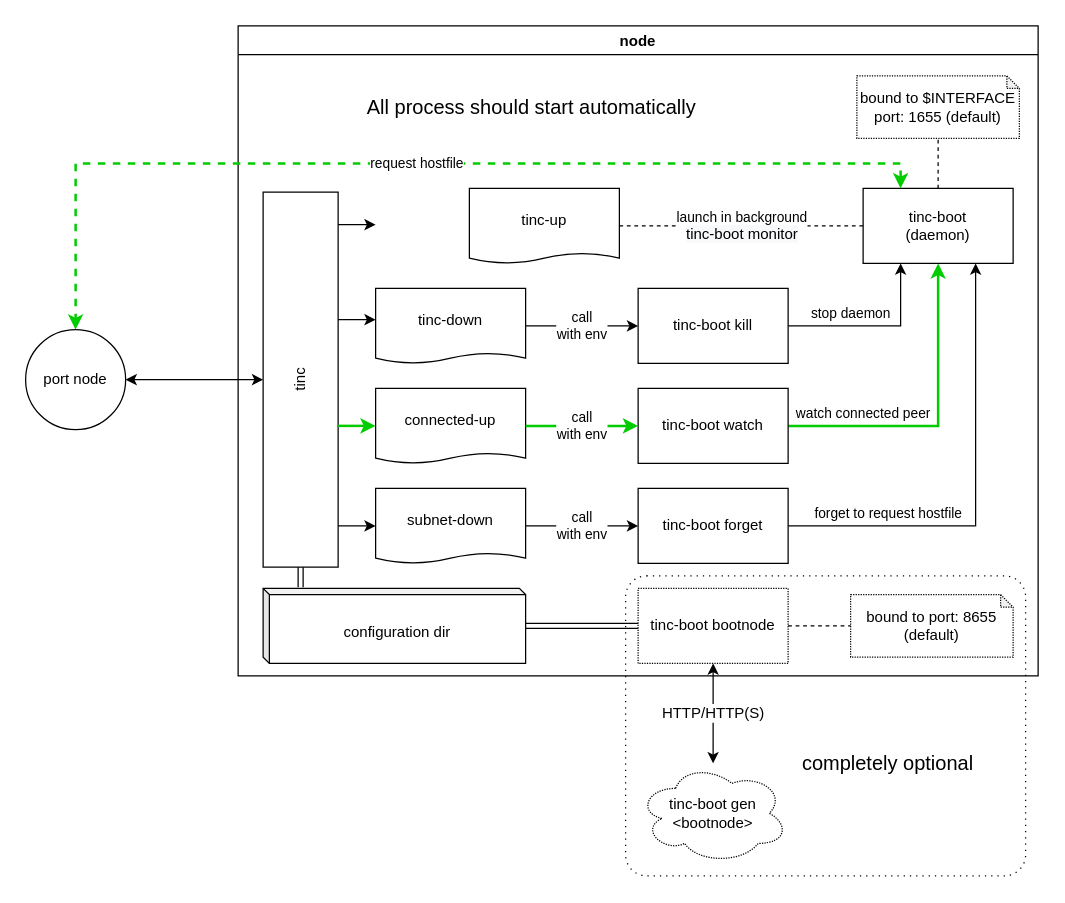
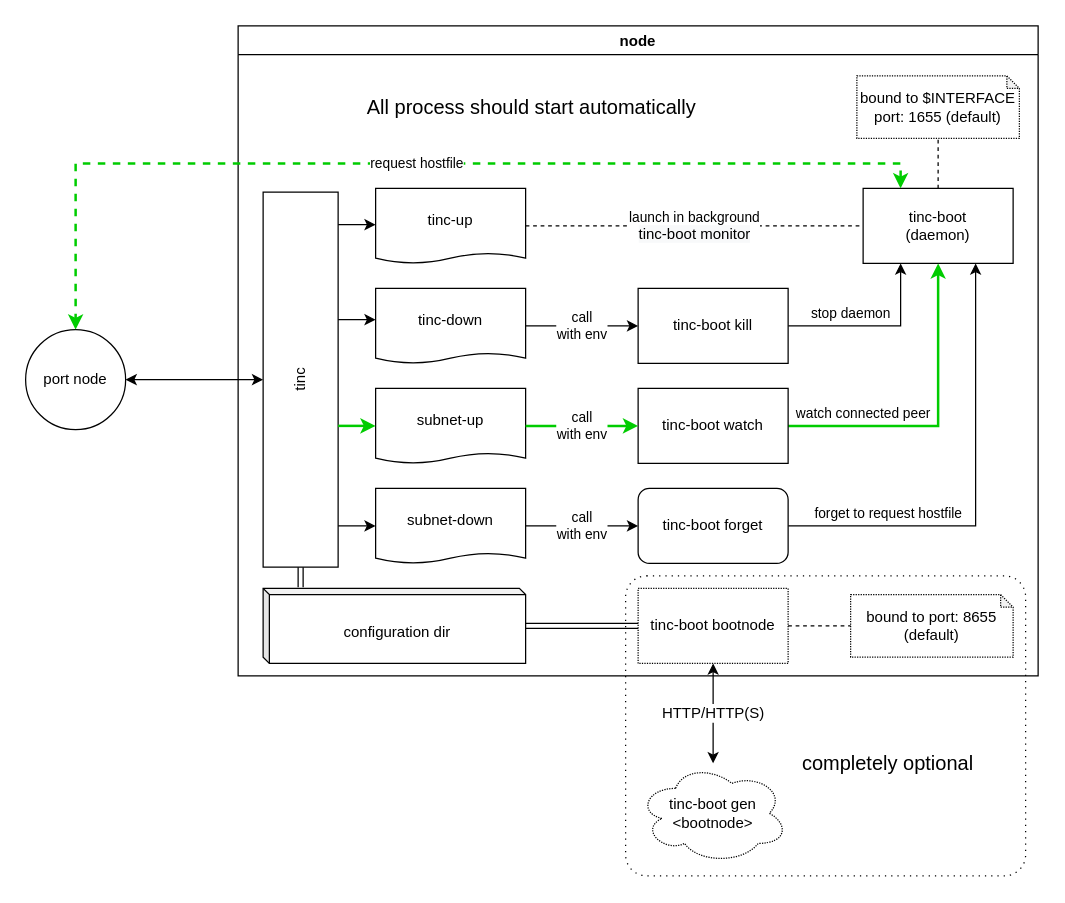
node "tinc-up": moved (544, 226) -> (451, 226)
node "connected-up": label "connected-up" -> "subnet-up"
node "tinc-boot forget": shape rectangle -> rounded rectangle
